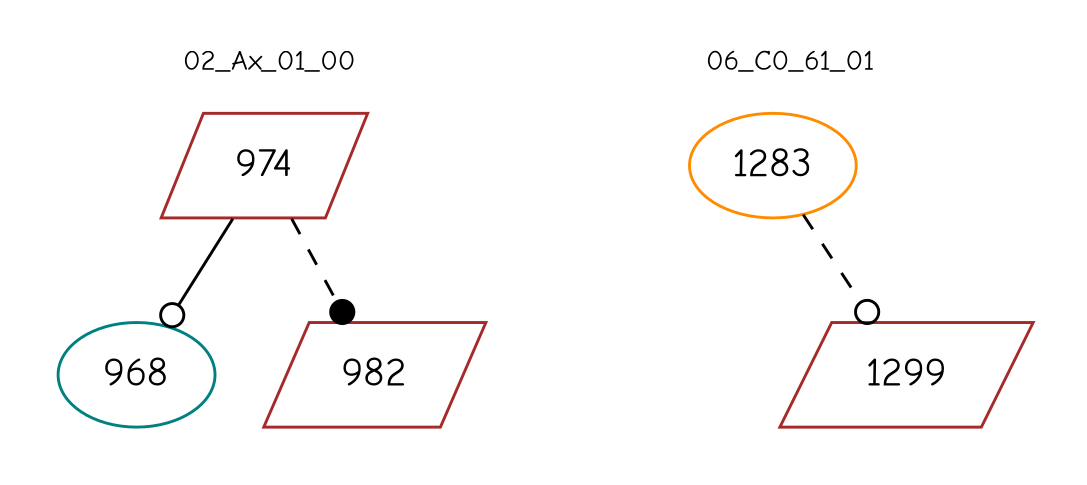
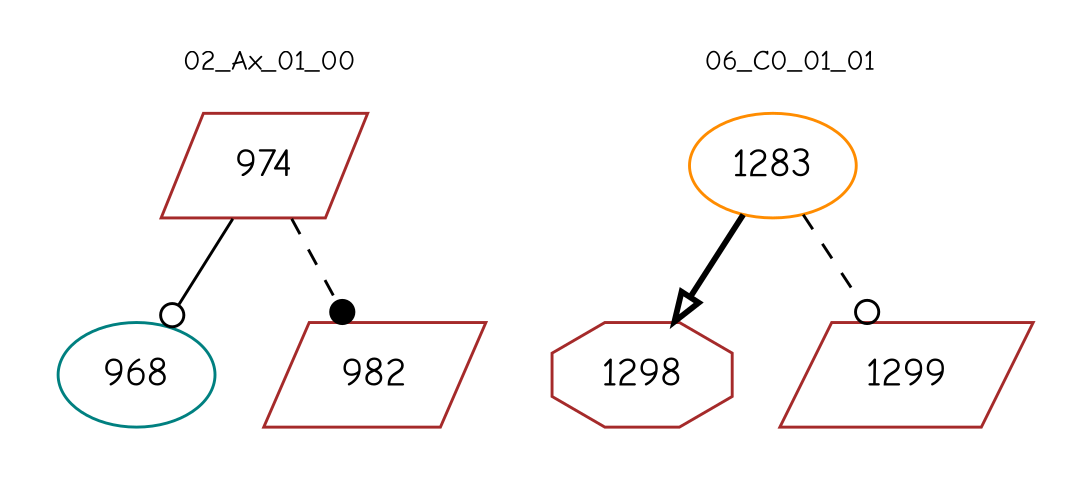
cluster "06_C0_61_01": label "06_C0_61_01" -> "06_C0_01_01"
node "1298": added
